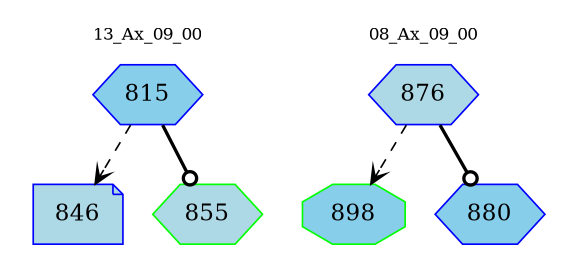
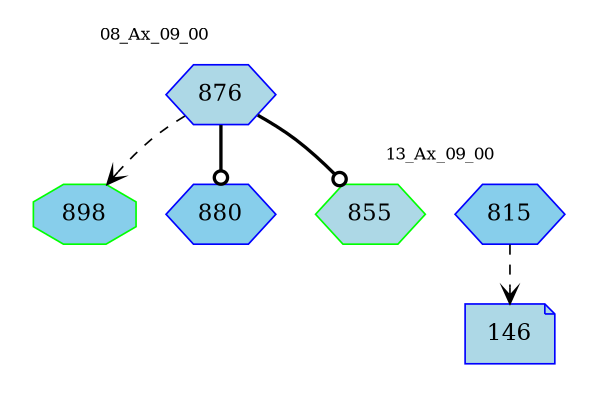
edge "815" -> "855": now "876" -> "855"
node "846": label "846" -> "146"
